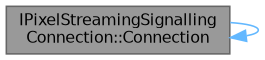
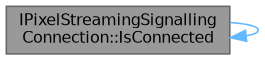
node "IPixelStreamingSignalling Connection::Connection": label "IPixelStreamingSignalling Connection::Connection" -> "IPixelStreamingSignalling Connection::IsConnected"
